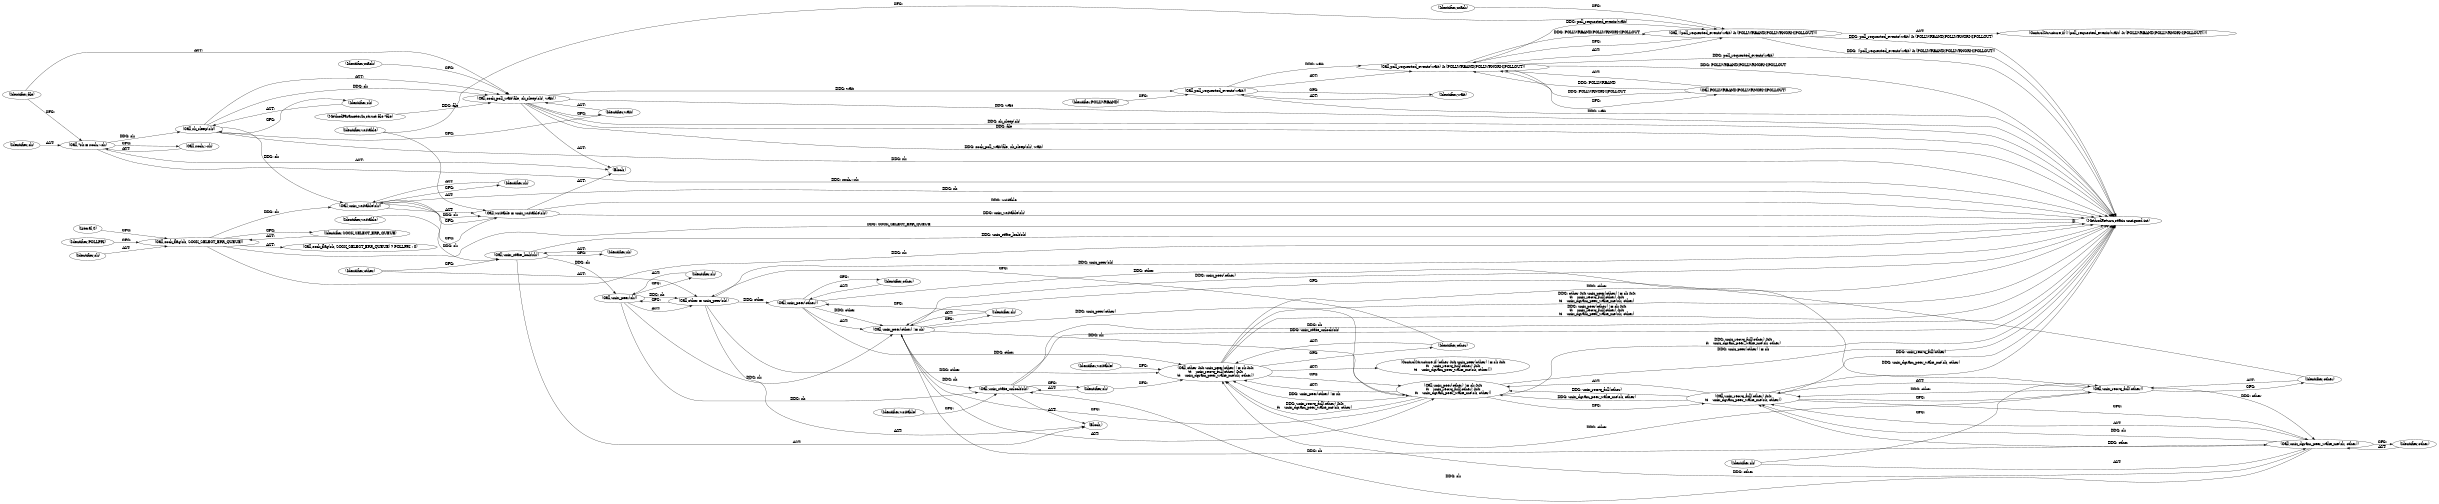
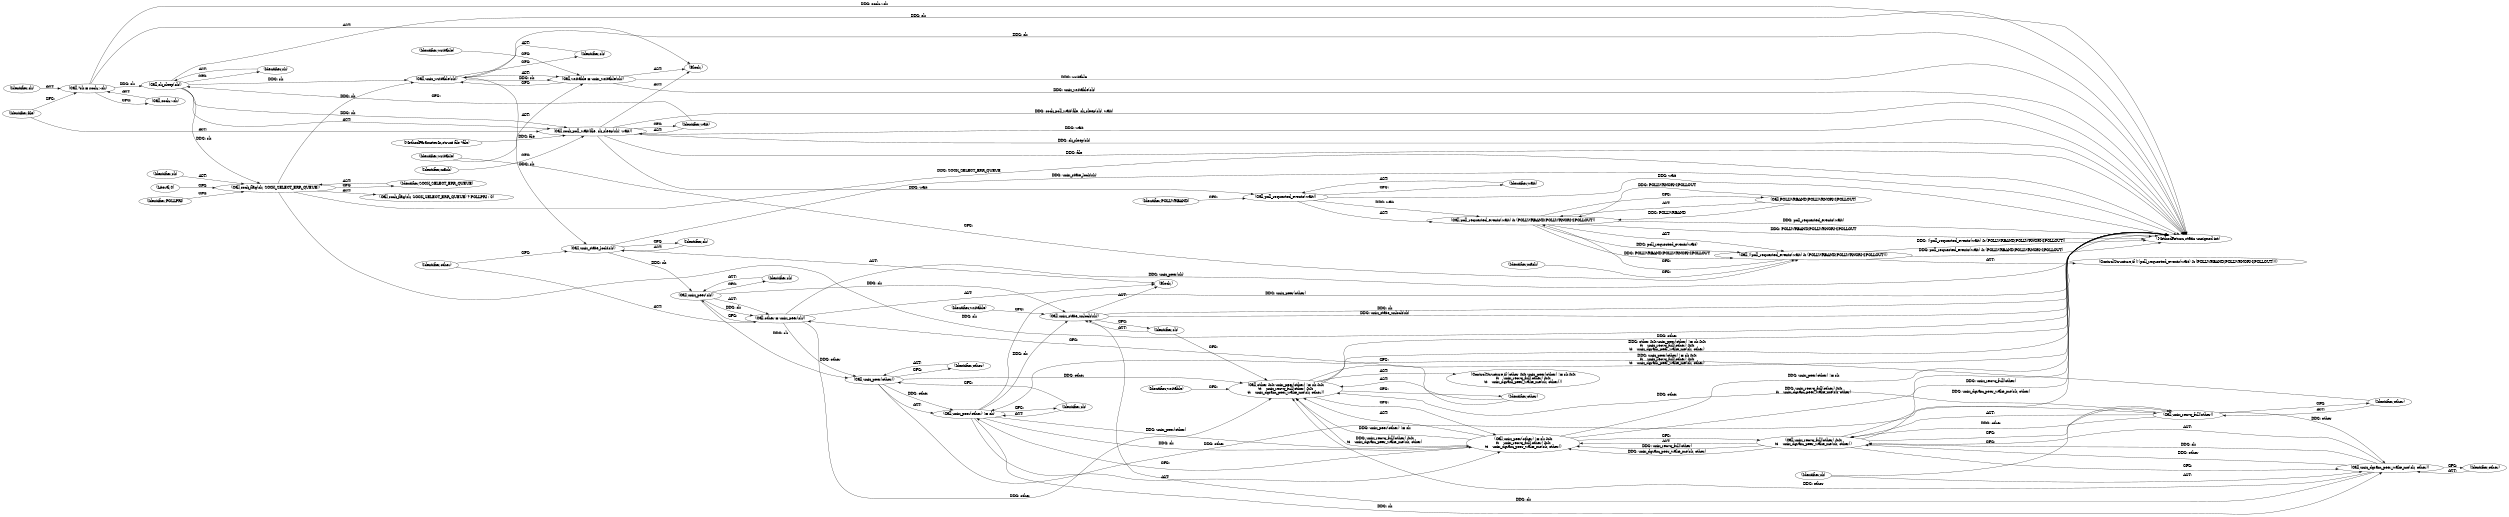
edge "(Call,sk_sleep(sk))" -> "(Call,sock_flag(sk, SOCK_SELECT_ERR_QUEUE))": added, label "DDG: sk"
edge "(Call,unix_peer(sk))" -> "(Call,unix_peer(other) != sk)": now "(Call,unix_peer(sk))" -> "(Call,unix_peer(other))"
